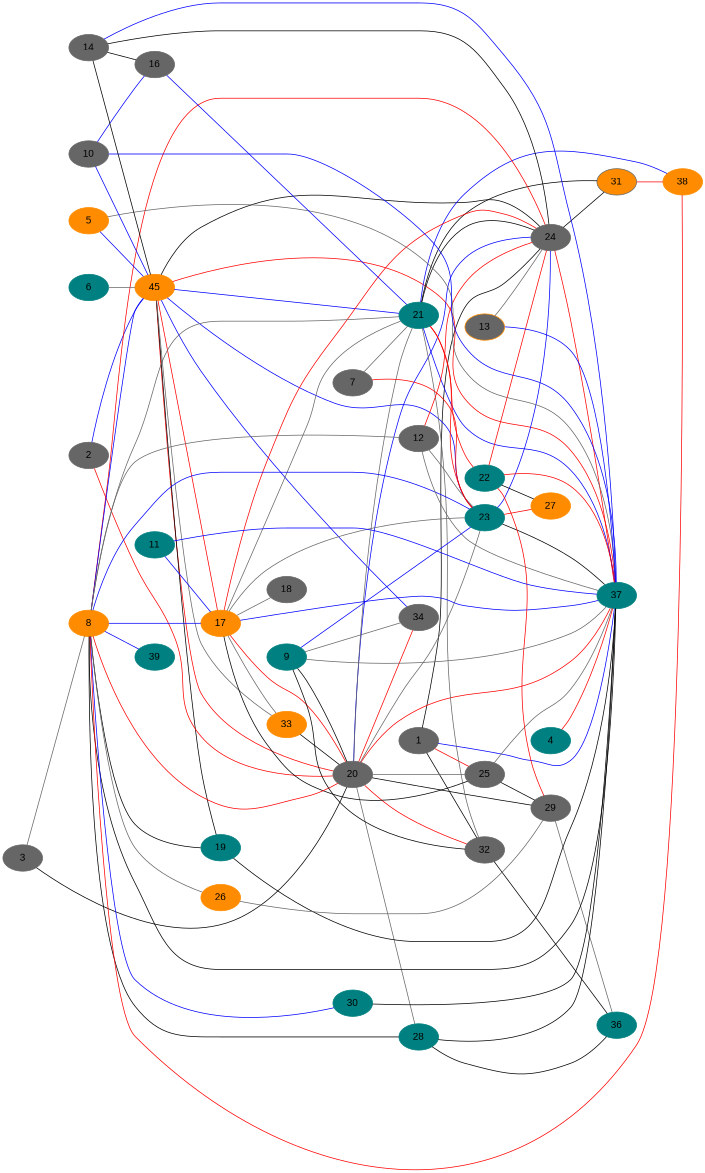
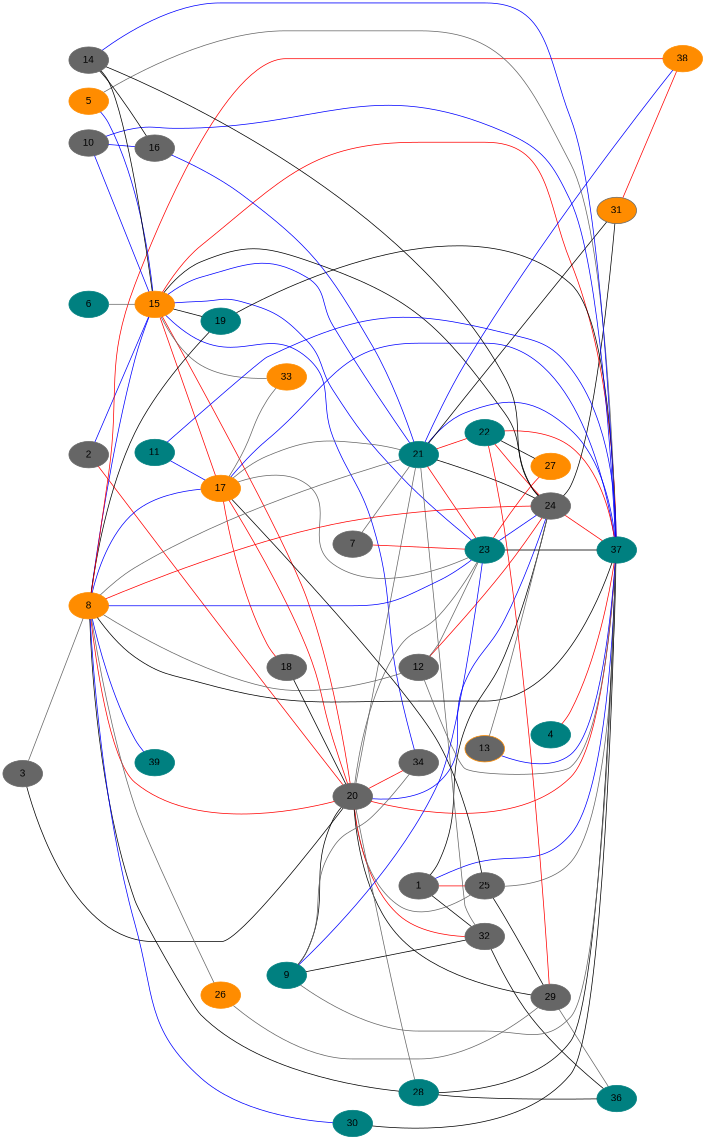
node "45": label "45" -> "15"
edge "24" -- "17": removed
edge "18" -- "17": color gray40 -> red
edge "33" -- "20": now "18" -- "20"
